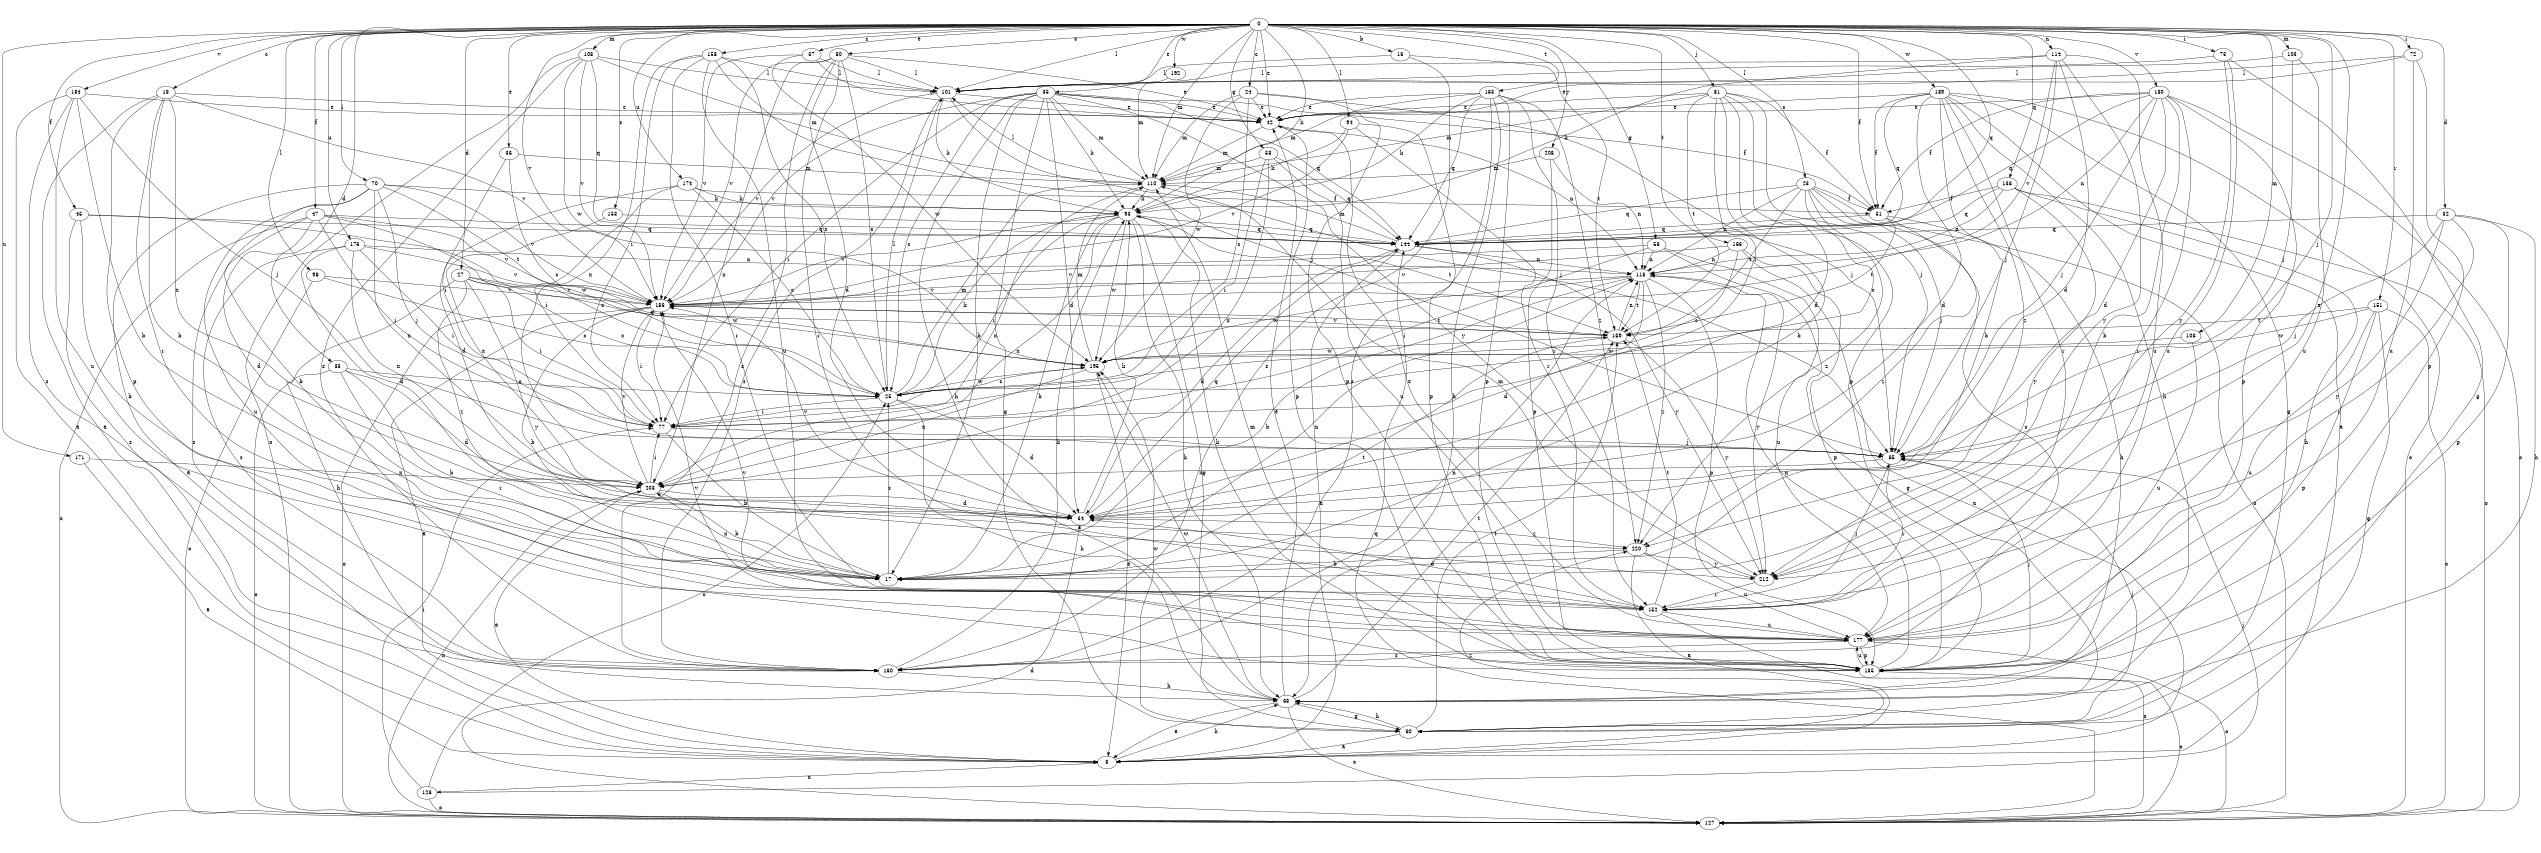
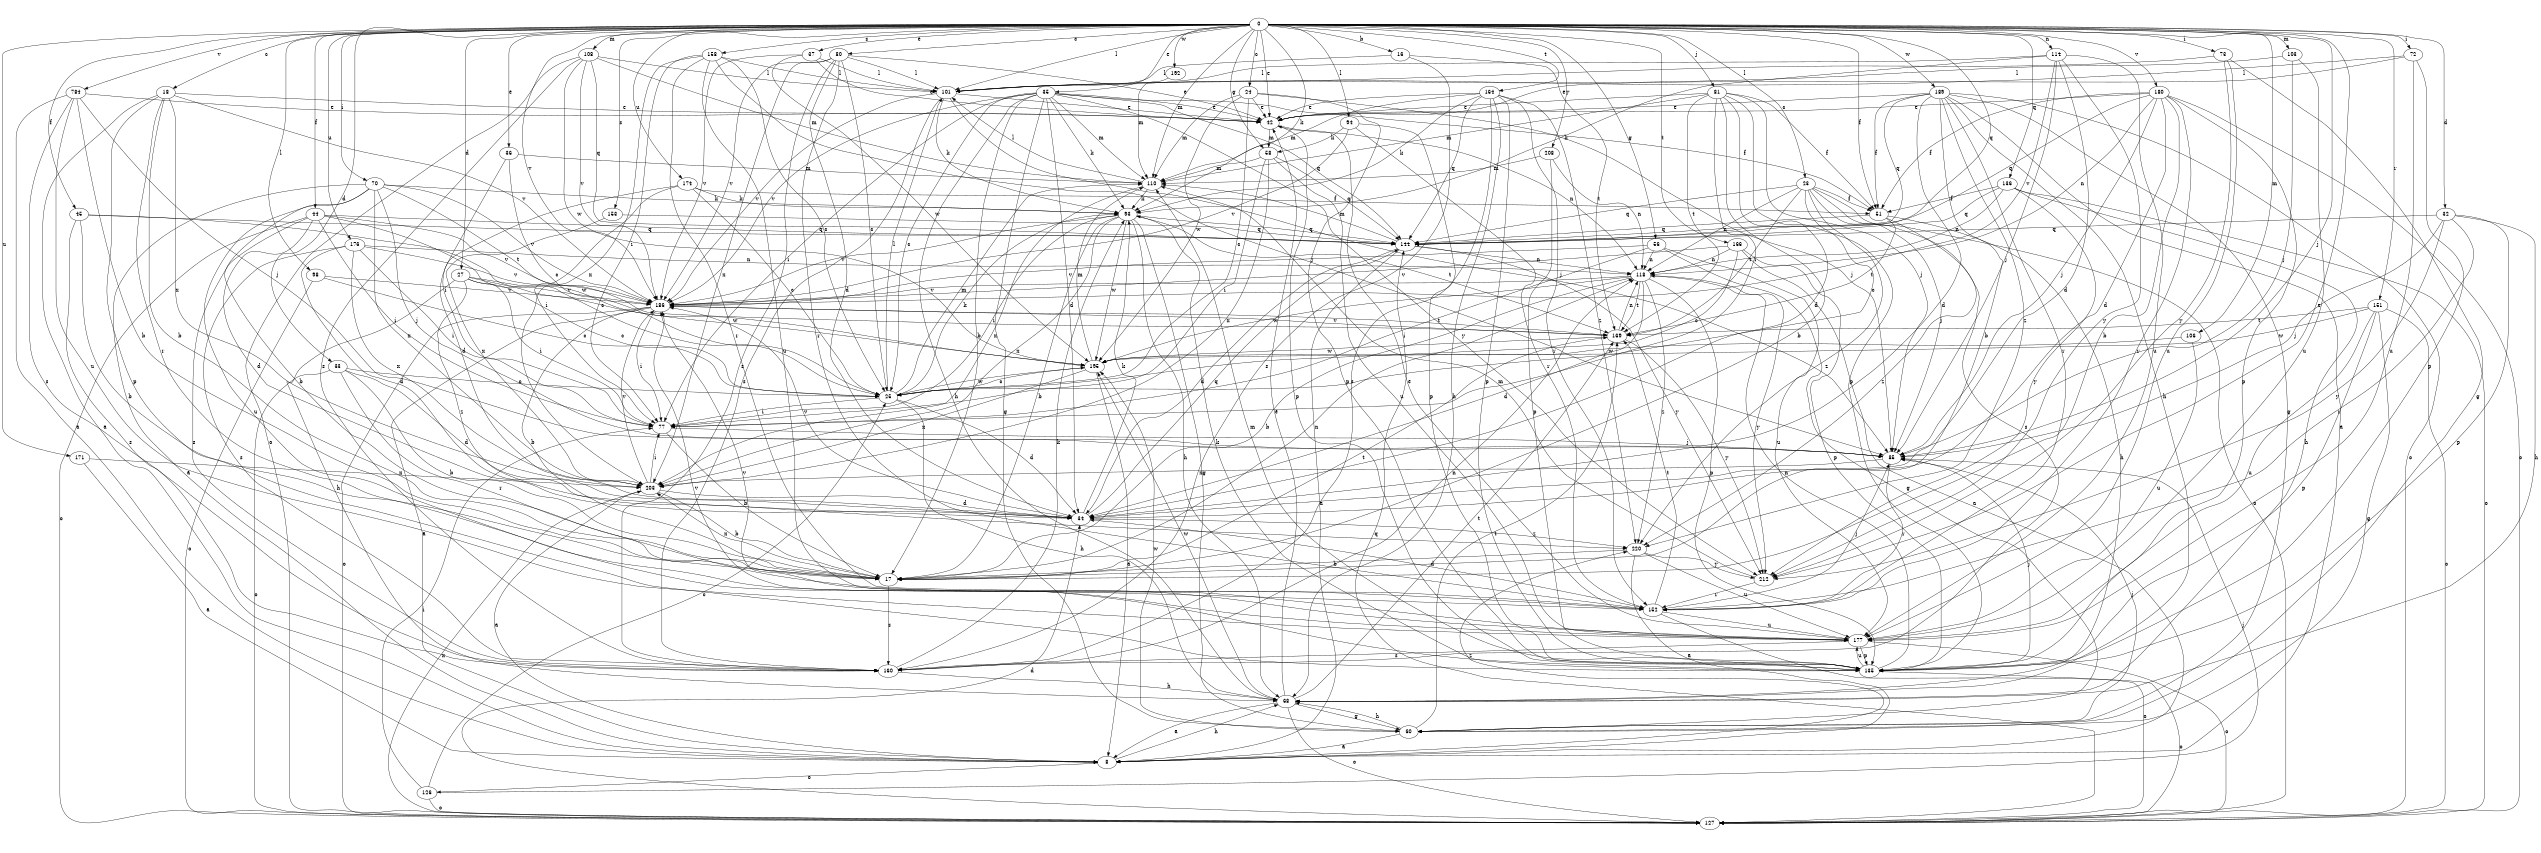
node "184": label "184" -> "784"
node "163": label "163" -> "164"
edge "42" -> "110": now "42" -> "58"
edge "94" -> "93": now "94" -> "58"
node "47": label "47" -> "44"
edge "17" -> "25": now "17" -> "160"
edge "27" -> "212": removed, label "y"
